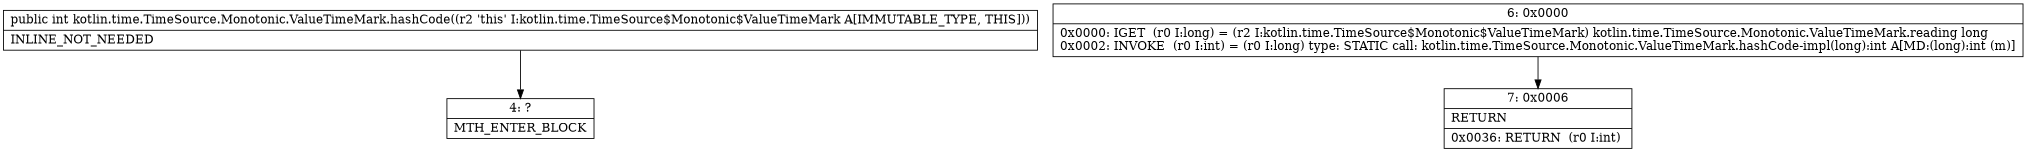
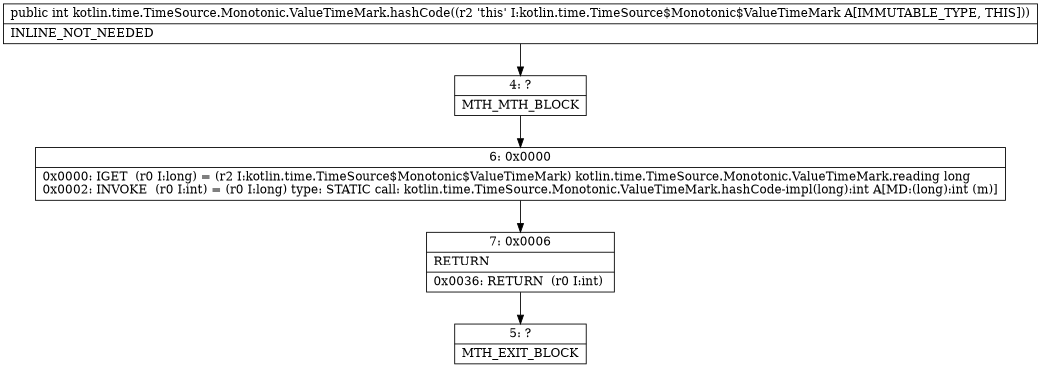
edge "4: ?" -> "6: 0x0000": added
node "4: ?": text "MTH_ENTER_BLOCK" -> "MTH_MTH_BLOCK"
node "5: ?": added
